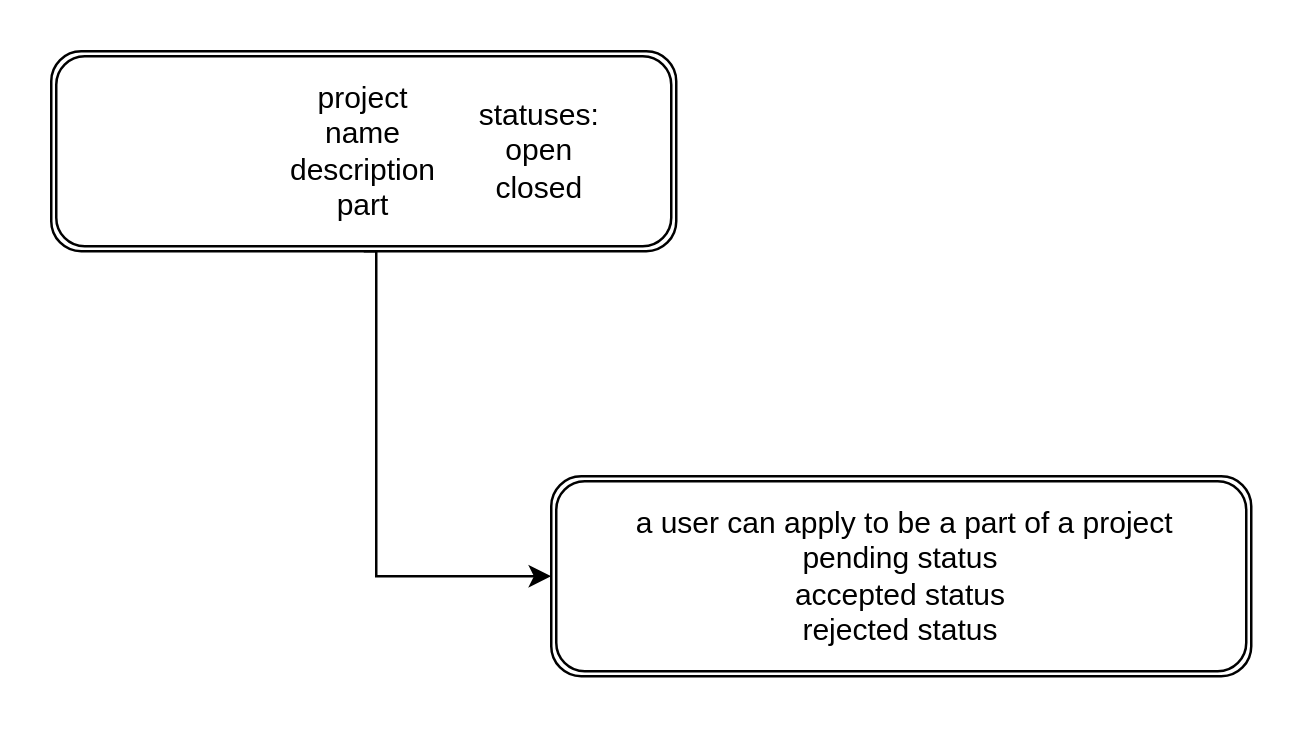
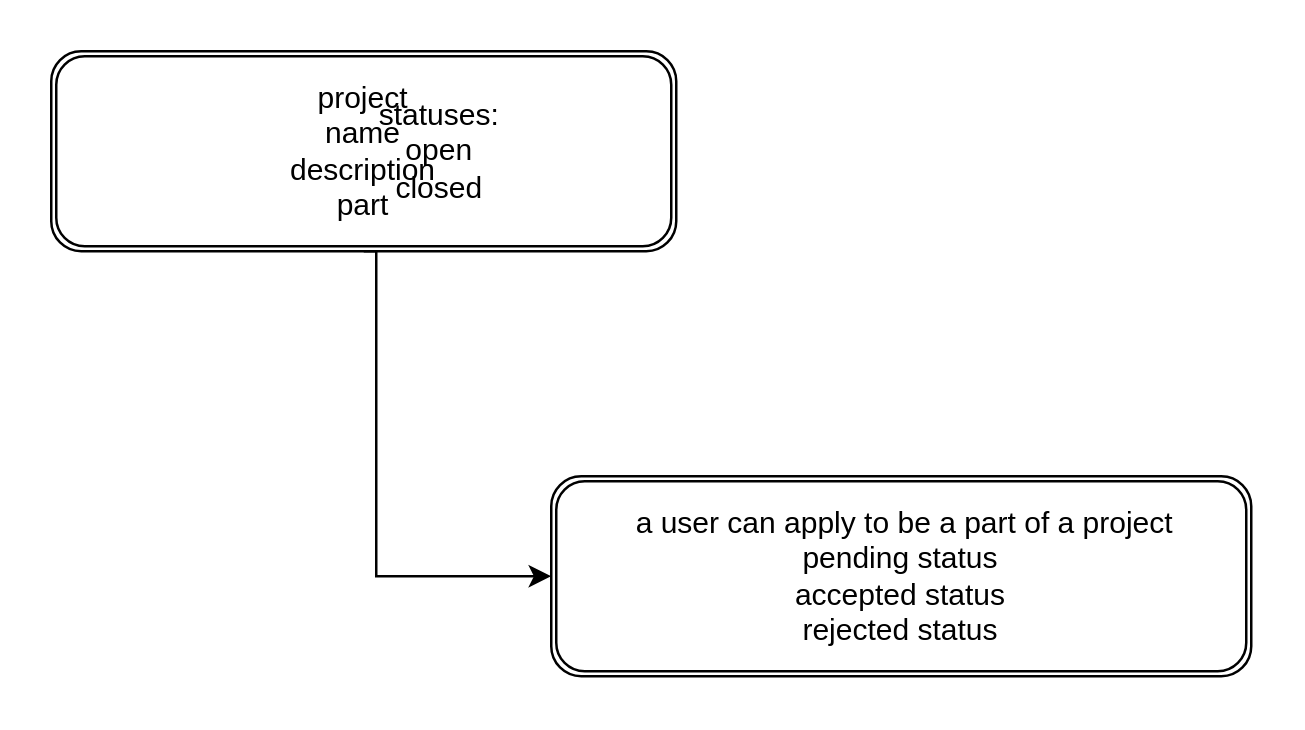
node "statuses: open closed": moved (539, 151) -> (439, 151)
